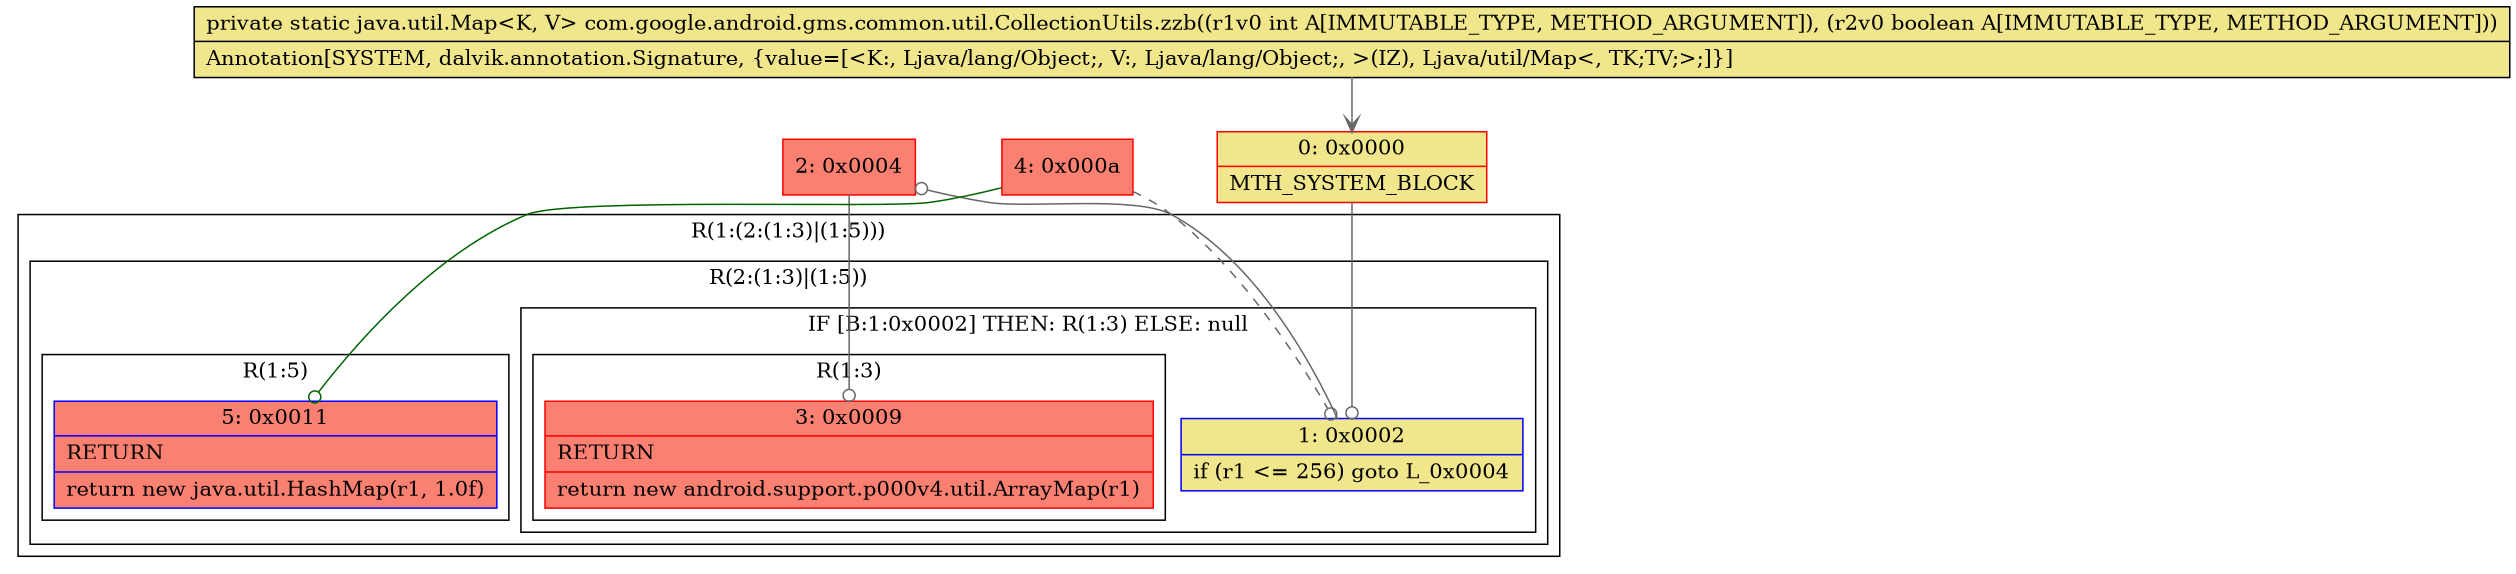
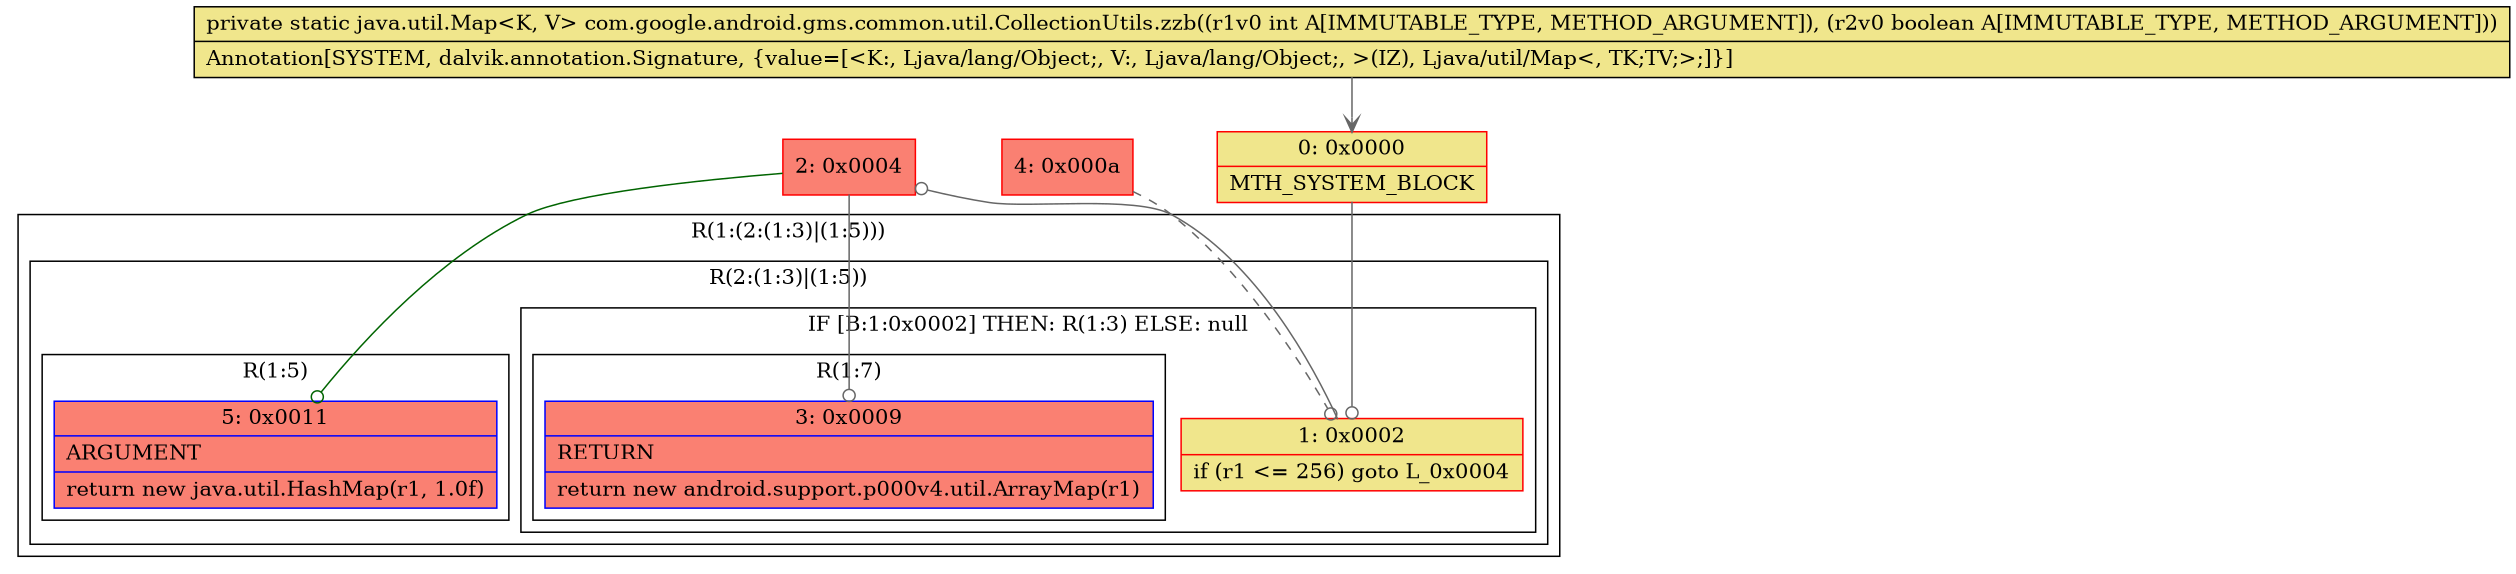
edge "4: 0x000a" -> "5: 0x0011": now "2: 0x0004" -> "5: 0x0011"
cluster "R(1:3)": label "R(1:3)" -> "R(1:7)"
node "5: 0x0011": text "RETURN" -> "ARGUMENT"
node "3: 0x0009": color red -> blue
node "1: 0x0002": color blue -> red
